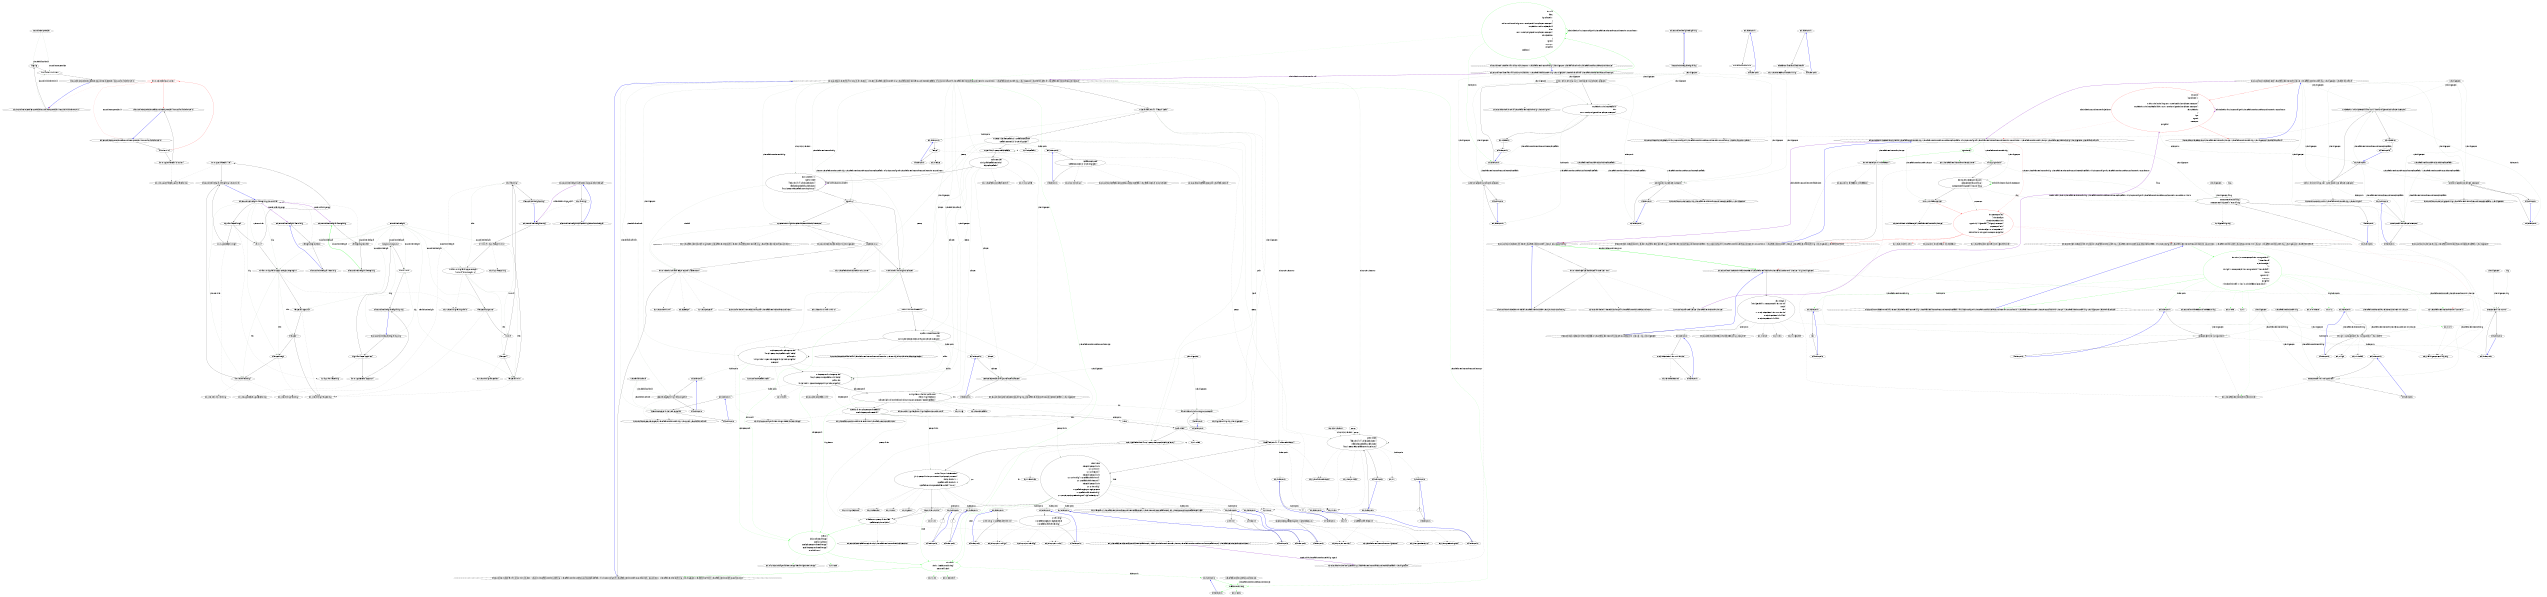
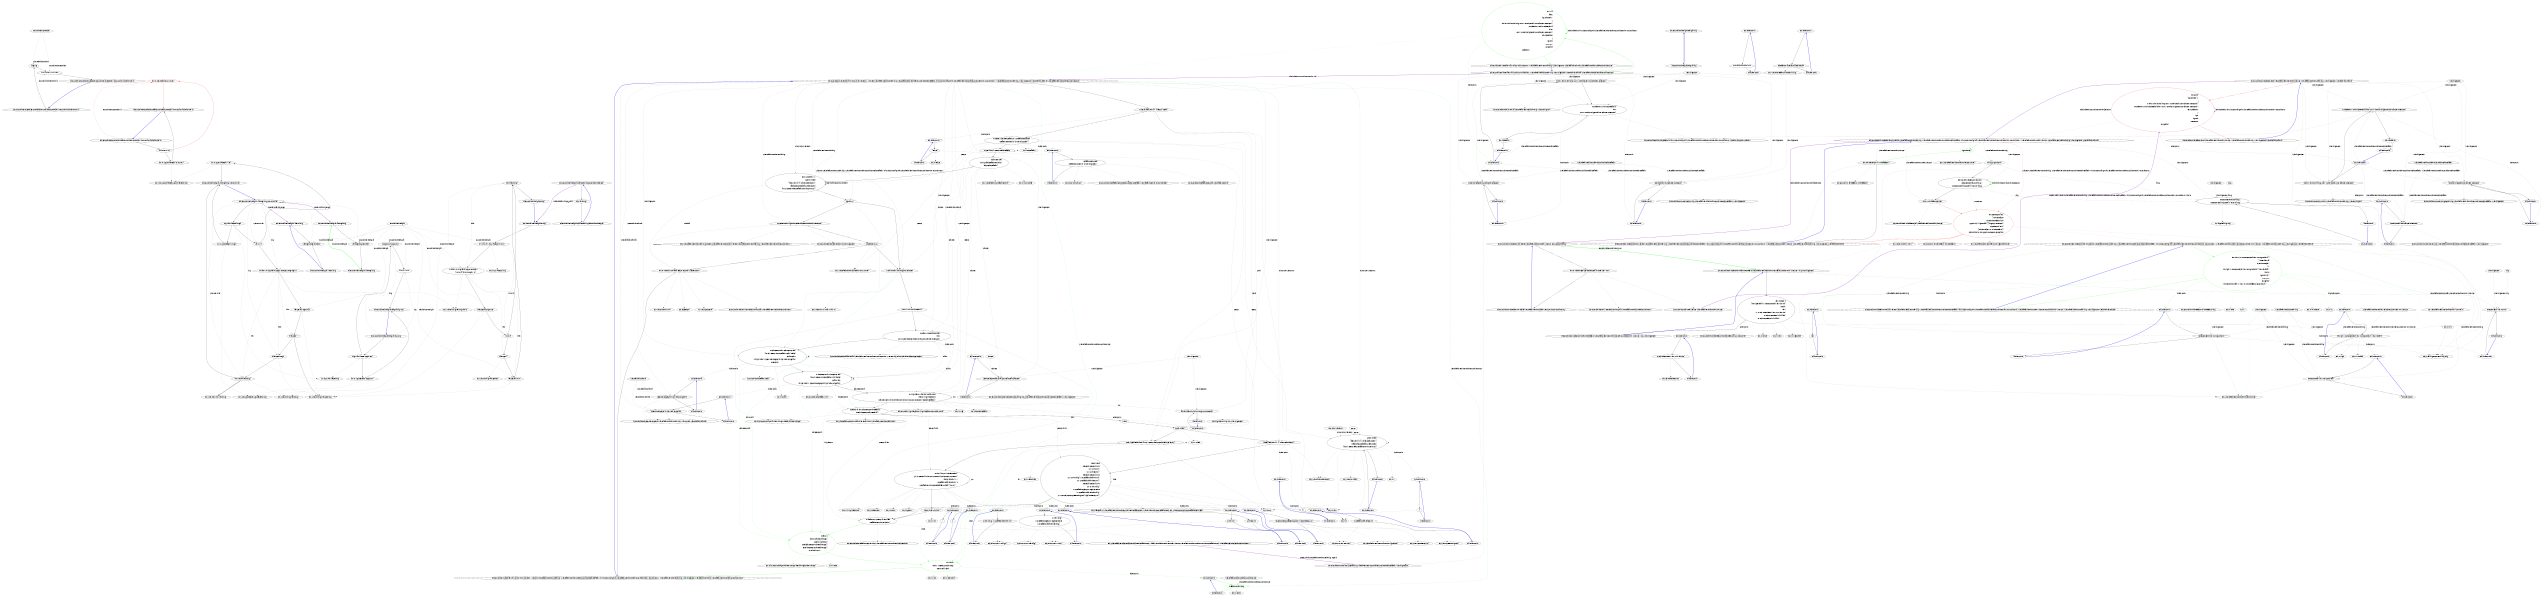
edge "writer.WriteLine(builder.ToString())" -> "Entry System.IO.TextWriter.WriteLine(string)": style dotted -> bold
